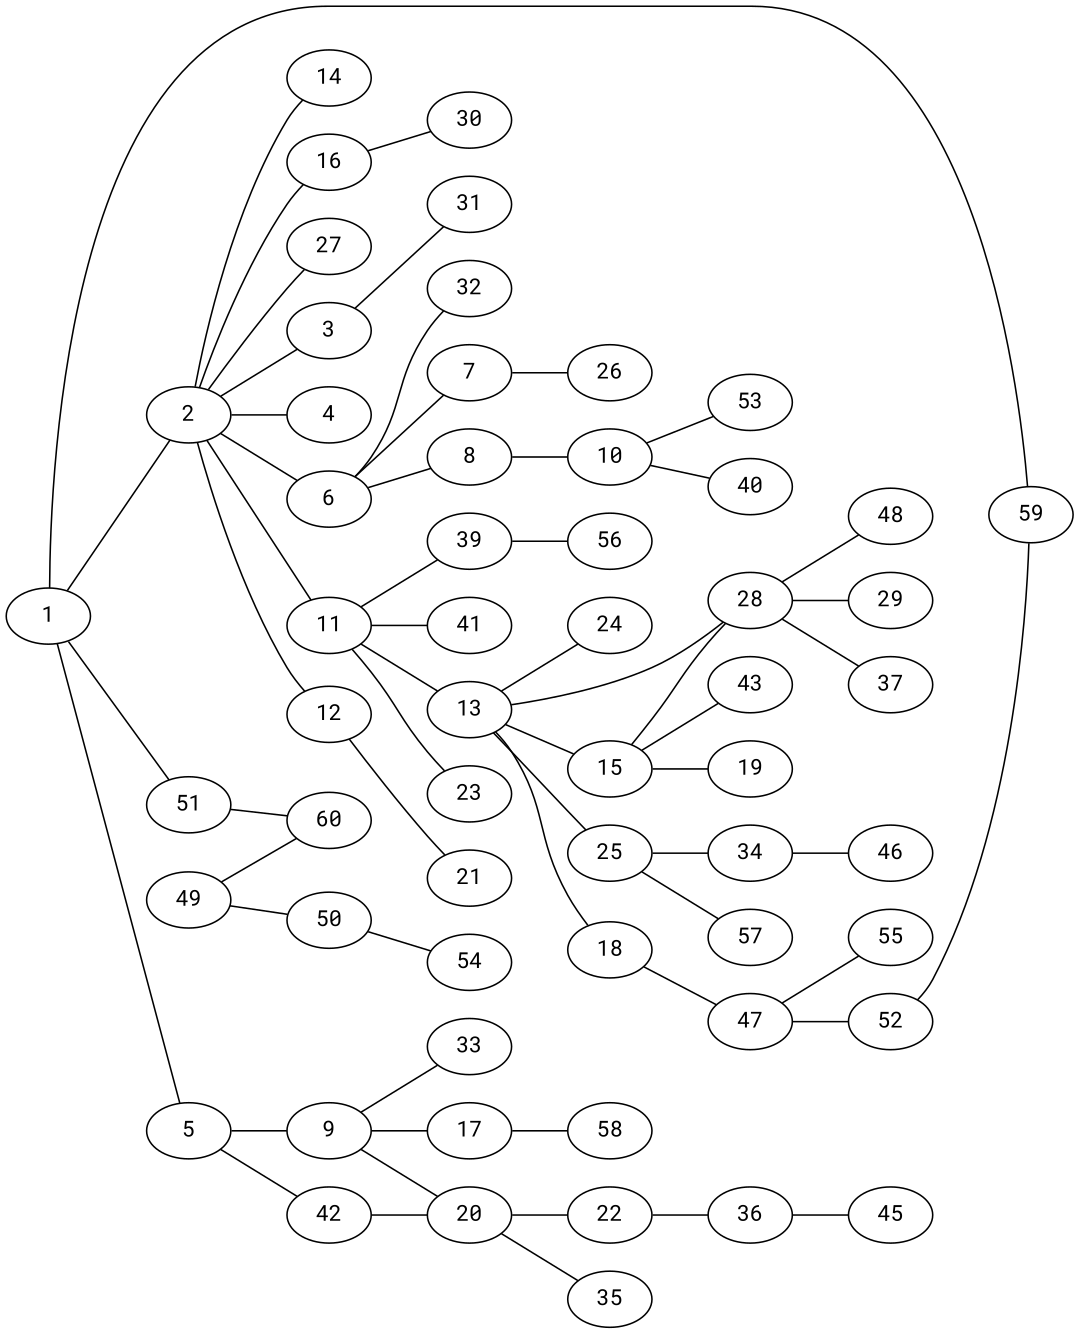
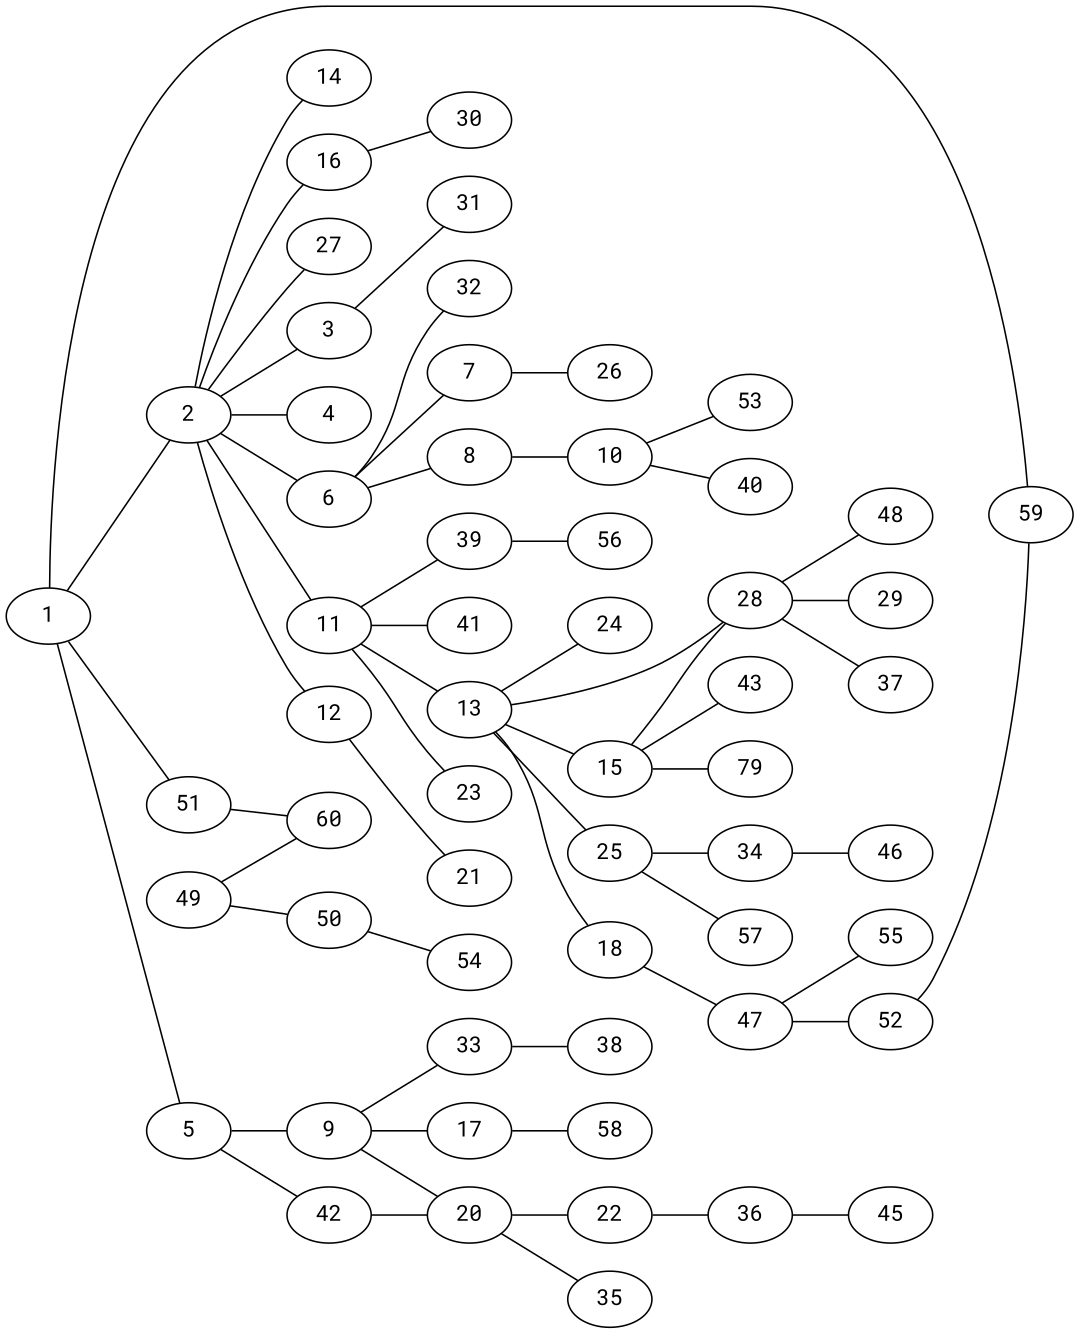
node "19": label "19" -> "79"
node "38": added
